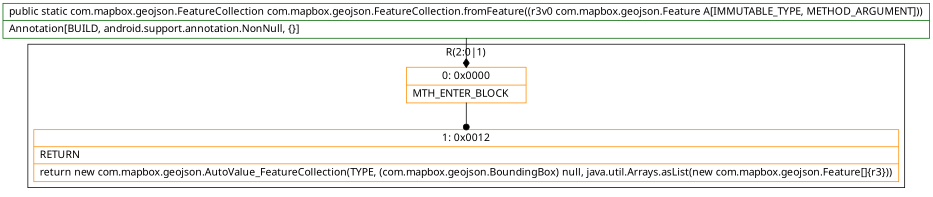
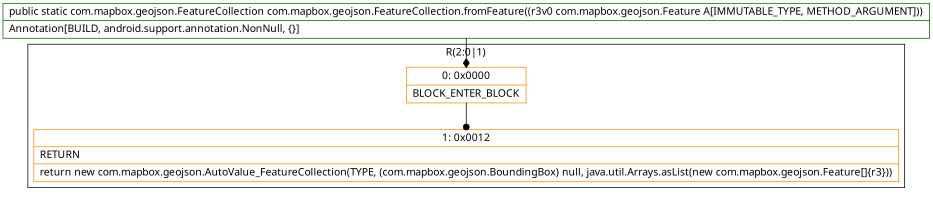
node "0: 0x0000": text "MTH_ENTER_BLOCK" -> "BLOCK_ENTER_BLOCK"
